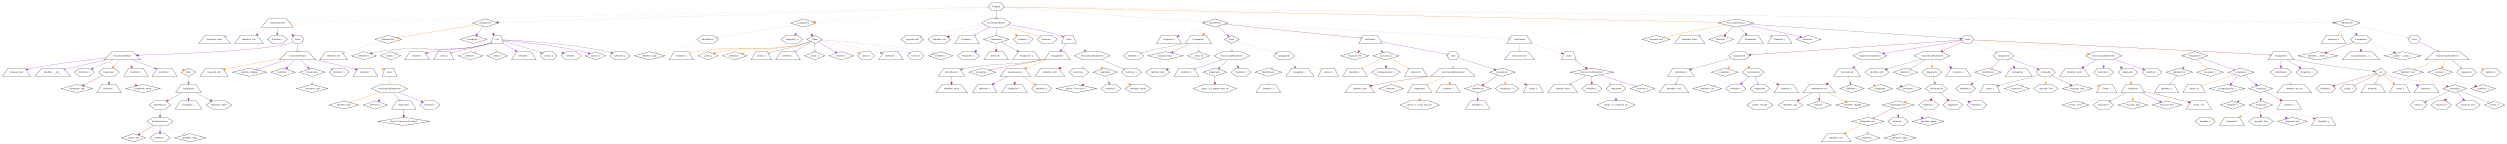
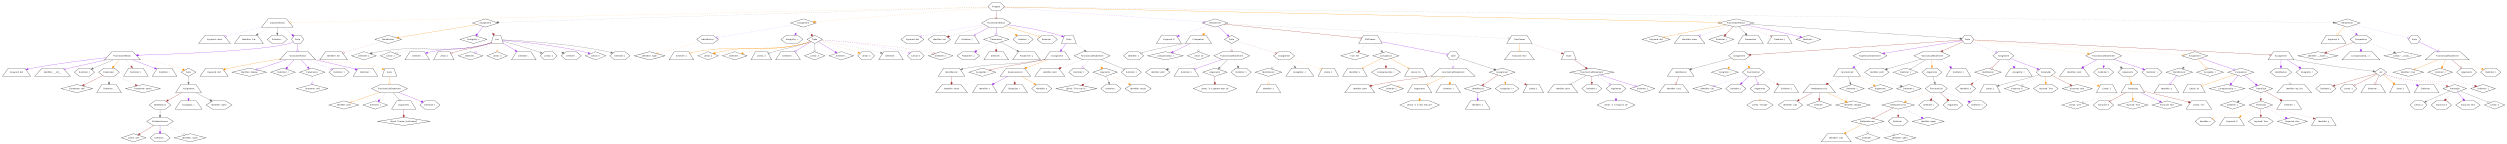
node "Keyword: elif": label "Keyword: elif" -> "True: elif"
